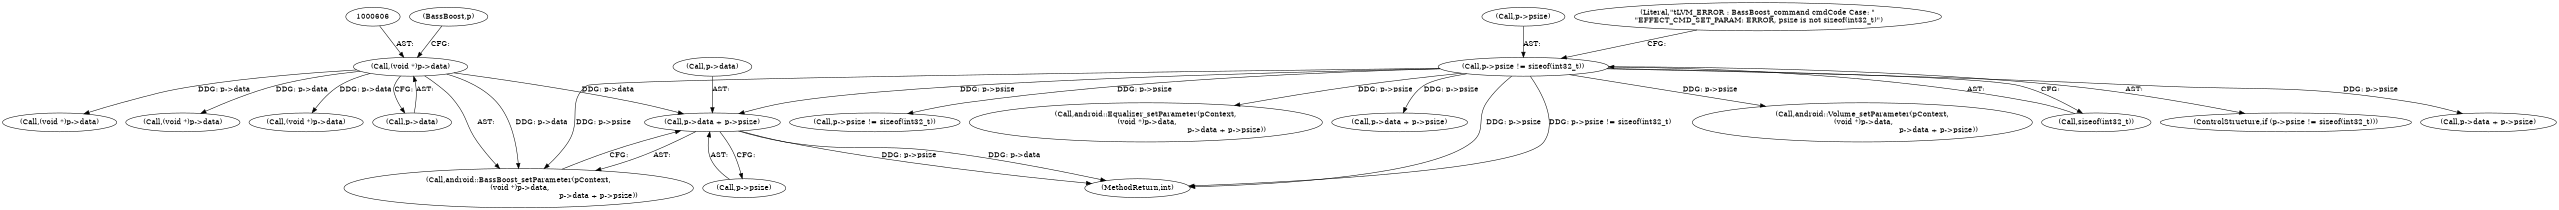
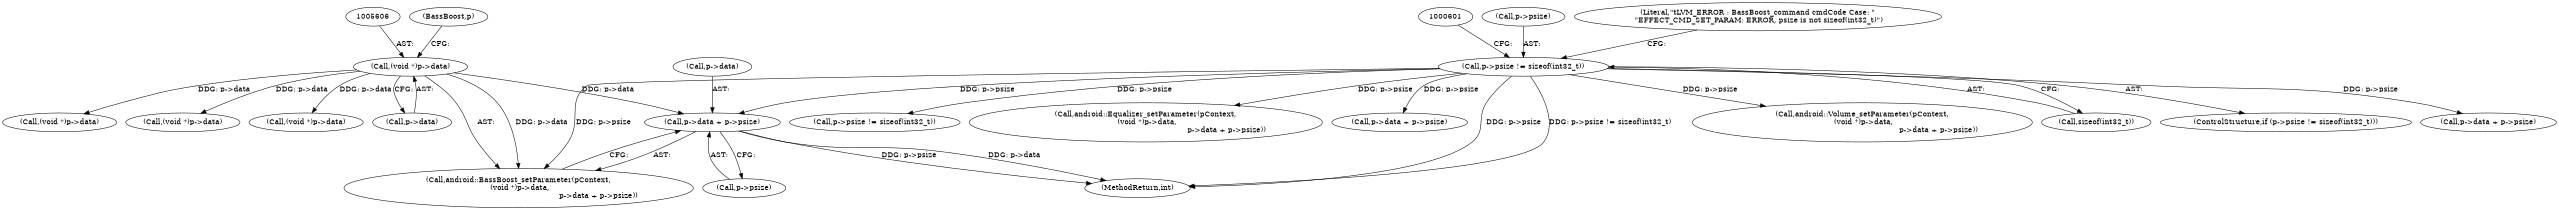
node "1000606": label "1000606" -> "1005606"
node "1000601": added
